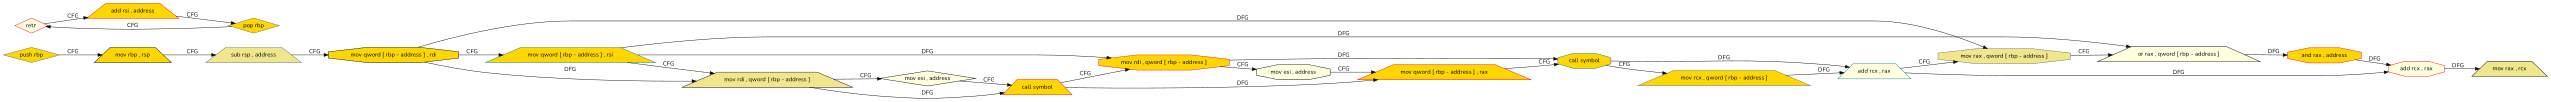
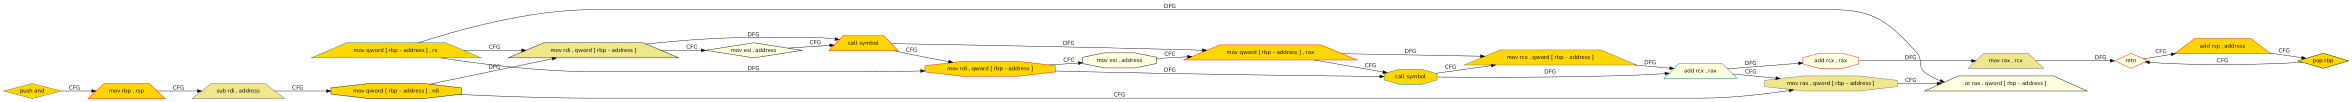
node "add rsi , address": label "add rsi , address" -> "add rsp , address"
edge "mov qword [ rbp - address ] , rdi" -> "mov rax , qword [ rbp - address ]": label "DFG" -> "CFG"
node "pop rbp": color gray40 -> black
node "push rbp": label "push rbp" -> "push and"
node "mov rbp , rsp": color black -> red
node "sub rsp , address": label "sub rsp , address" -> "sub rdi , address"
edge "mov qword [ rbp - address ] , rdi" -> "mov qword [ rbp - address ] , rsi": removed, label "CFG"
edge "mov qword [ rbp - address ] , rax" -> "mov rcx , qword [ rbp - address ]": added, label "DFG"
node "and rax , address": removed
edge "mov rax , rcx" -> "retn": added, label "DFG"
node "mov rax , rcx": color black -> gray40
